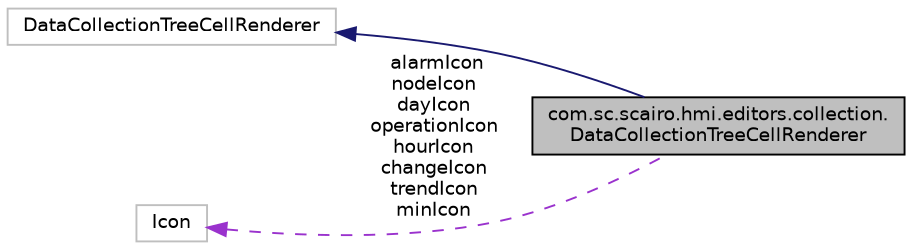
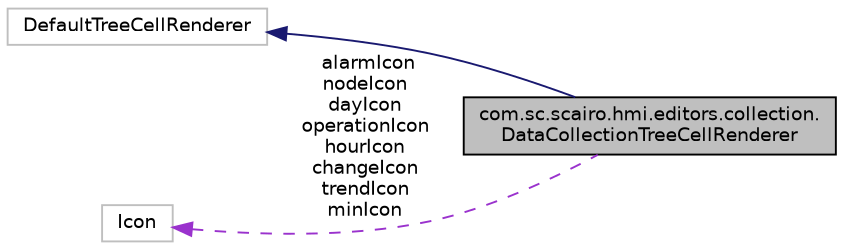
node "DataCollectionTreeCellRenderer": label "DataCollectionTreeCellRenderer" -> "DefaultTreeCellRenderer"
